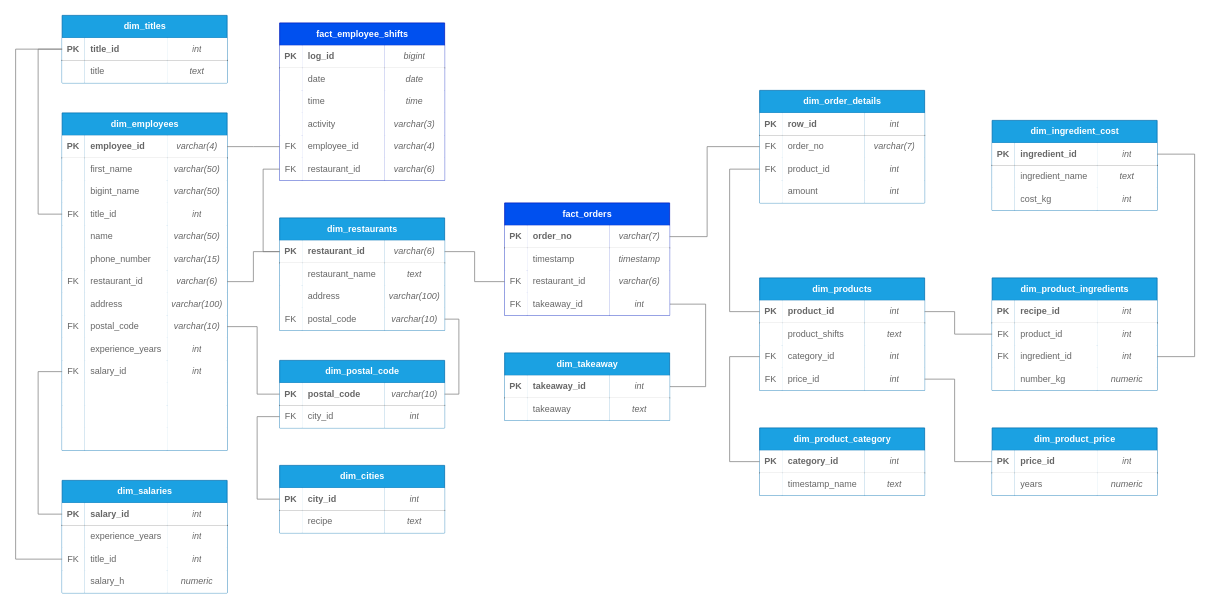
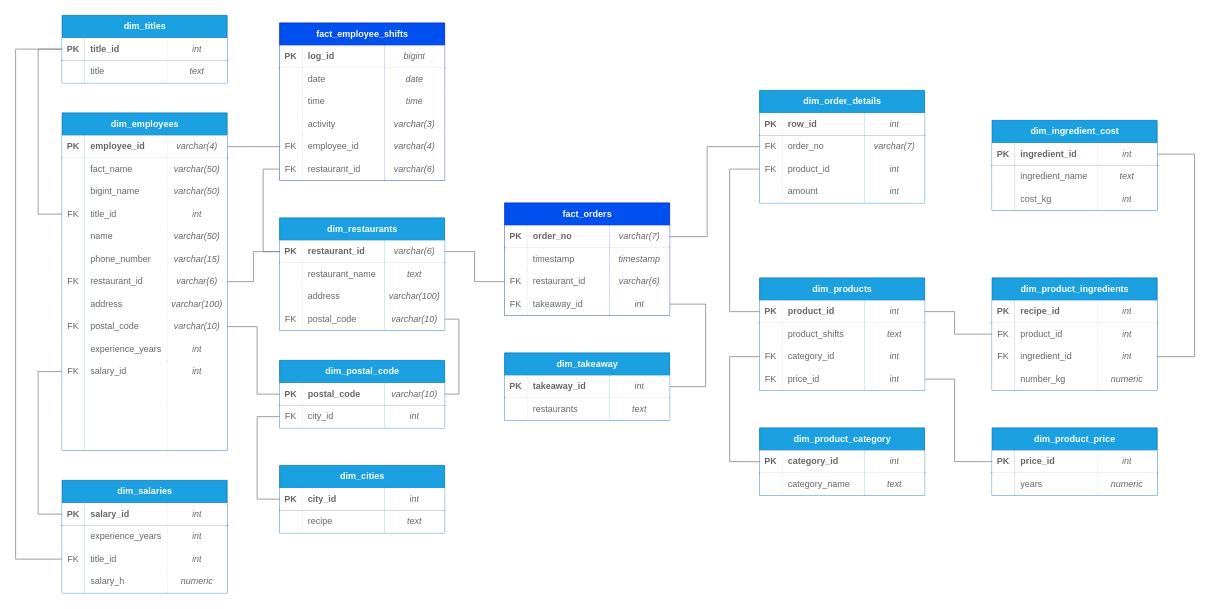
node "first_name": label "first_name" -> "fact_name"
node "takeaway": label "takeaway" -> "restaurants"
node "timestamp_name": label "timestamp_name" -> "category_name"
